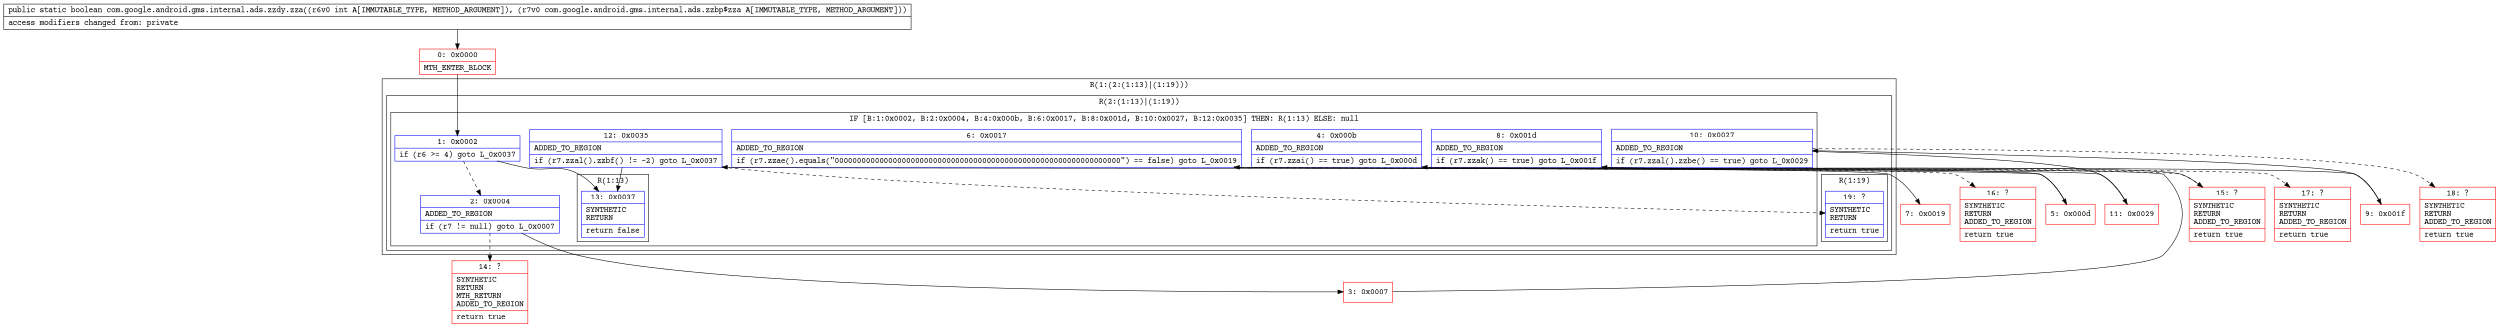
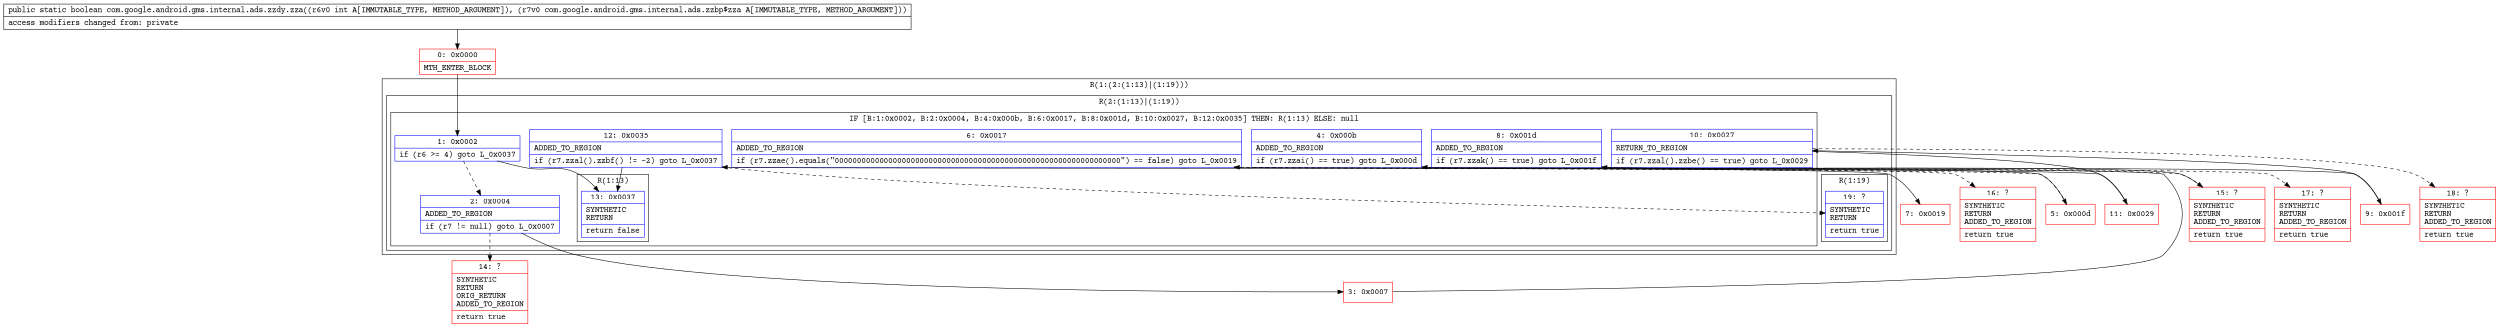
node "10: 0x0027": text "ADDED_TO_REGION" -> "RETURN_TO_REGION"
edge "5: 0x000d" -> "6: 0x0017": style solid -> dashed
node "14: ?": text "MTH_RETURN" -> "ORIG_RETURN"
